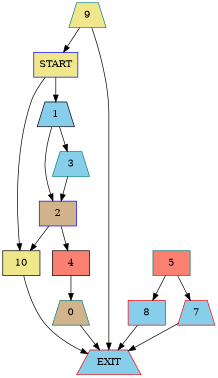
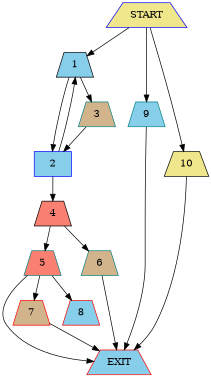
node "9": fillcolor khaki -> skyblue
edge "9" -> "START": reversed
node "START": shape box -> trapezium
node "3": fillcolor skyblue -> tan
node "2": fillcolor tan -> skyblue
edge "4" -> "5": added
edge "2" -> "10": now "2" -> "1"
node "10": shape box -> trapezium
node "4": shape box -> trapezium
node "5": shape box -> trapezium
node "0": label "0" -> "6"
node "8": shape box -> trapezium
node "7": fillcolor skyblue -> tan
edge "8" -> "EXIT": now "5" -> "EXIT"
